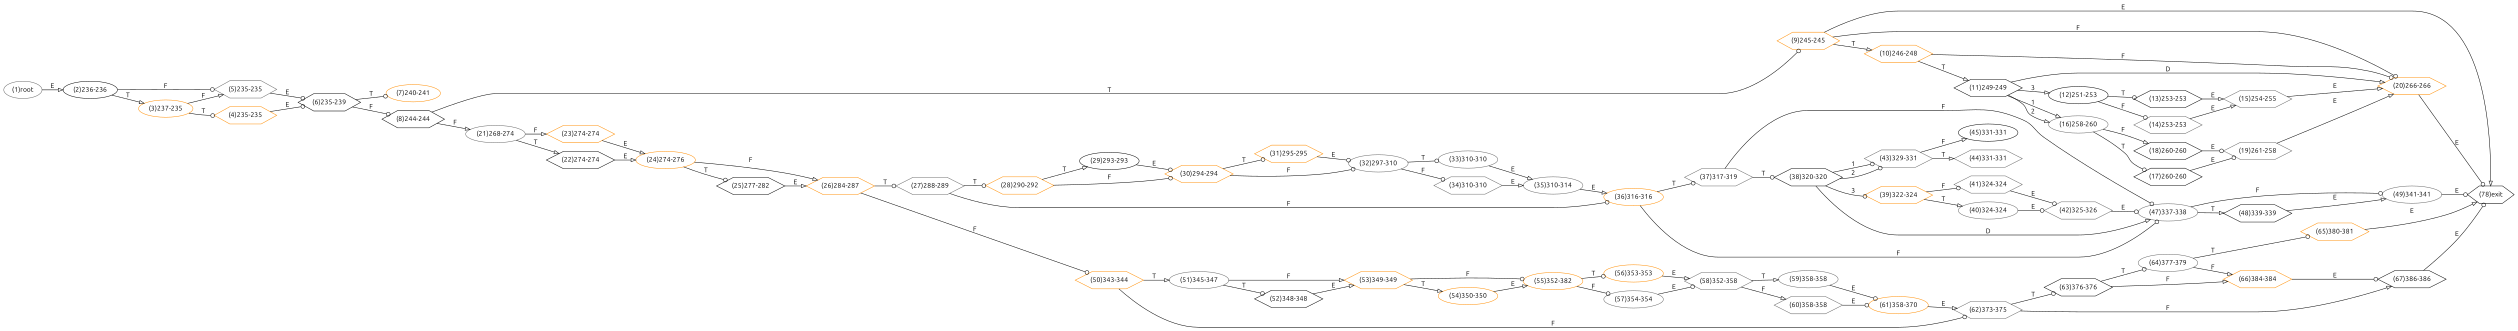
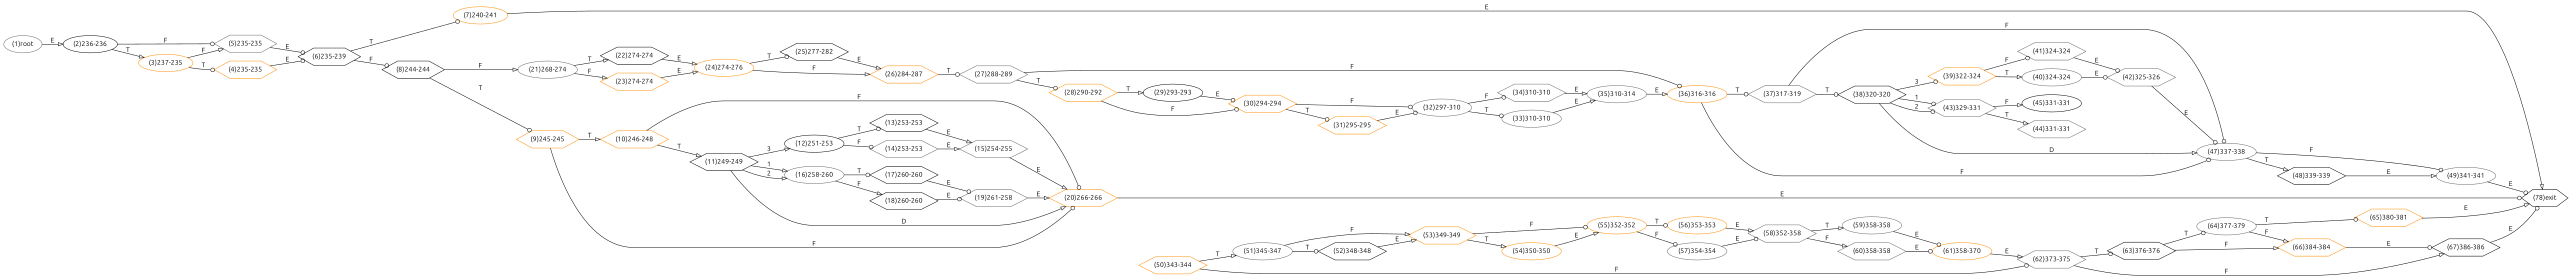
edge "(9)245-245" -> "(78)exit": now "(7)240-241" -> "(78)exit"
edge "(26)284-287" -> "(50)343-344": removed, label "F"
node "(55)352-382": label "(55)352-382" -> "(55)352-352"
